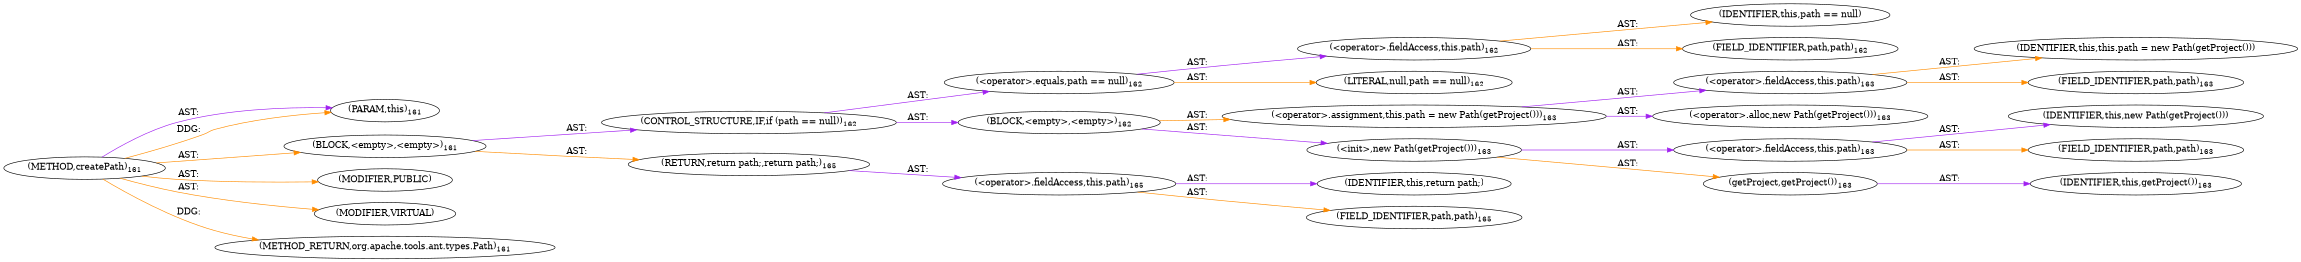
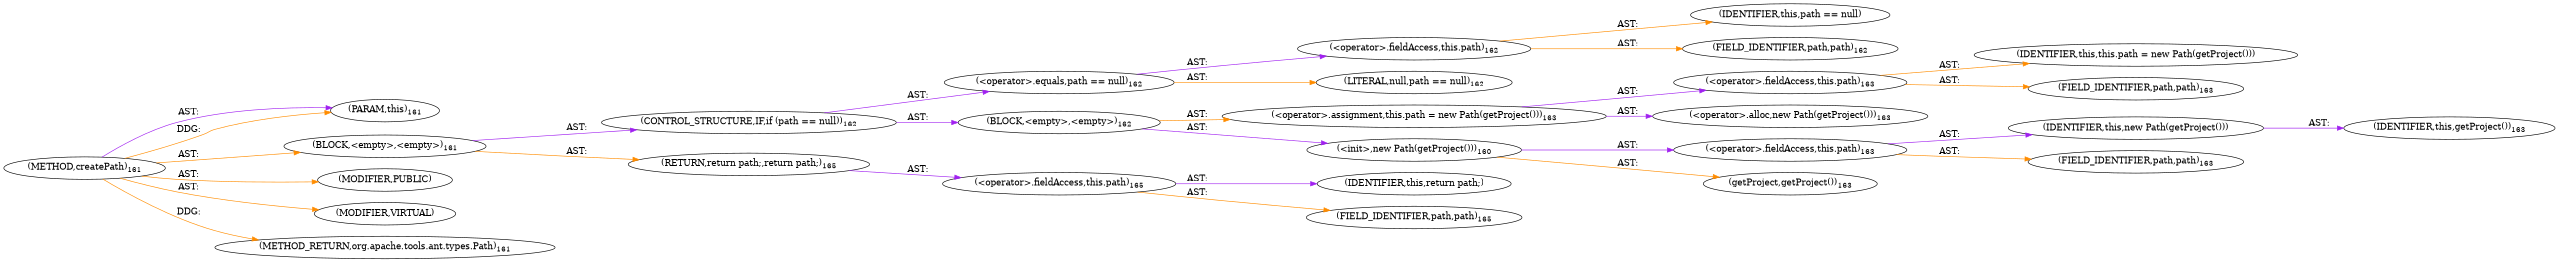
node "(<init>,new Path(getProject()))": text "163" -> "160"
edge "(getProject,getProject())" -> "(IDENTIFIER,this,getProject())": now "(IDENTIFIER,this,new Path(getProject()))" -> "(IDENTIFIER,this,getProject())"
